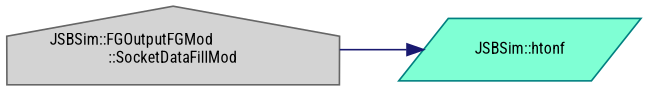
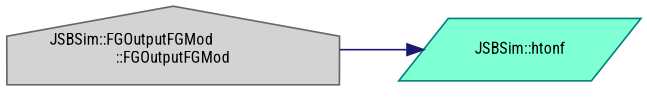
node "JSBSim::FGOutputFGMod ::SocketDataFillMod": label "JSBSim::FGOutputFGMod ::SocketDataFillMod" -> "JSBSim::FGOutputFGMod ::FGOutputFGMod"
